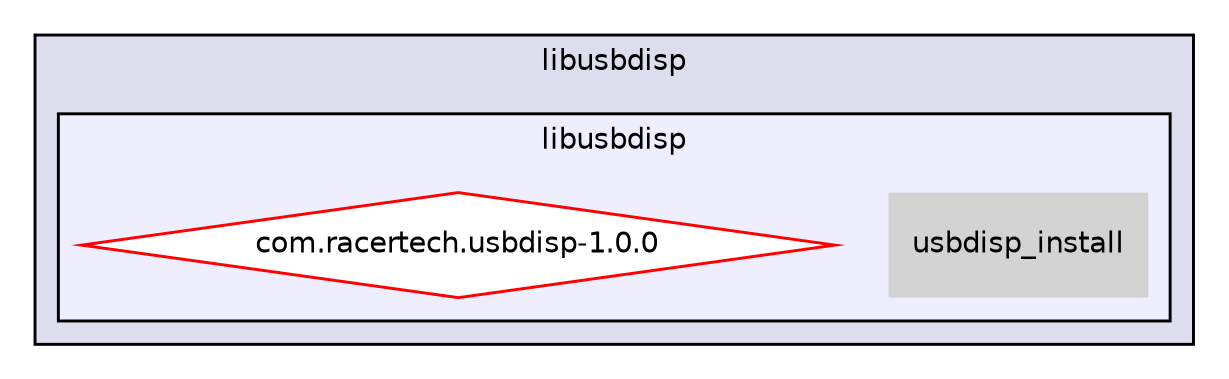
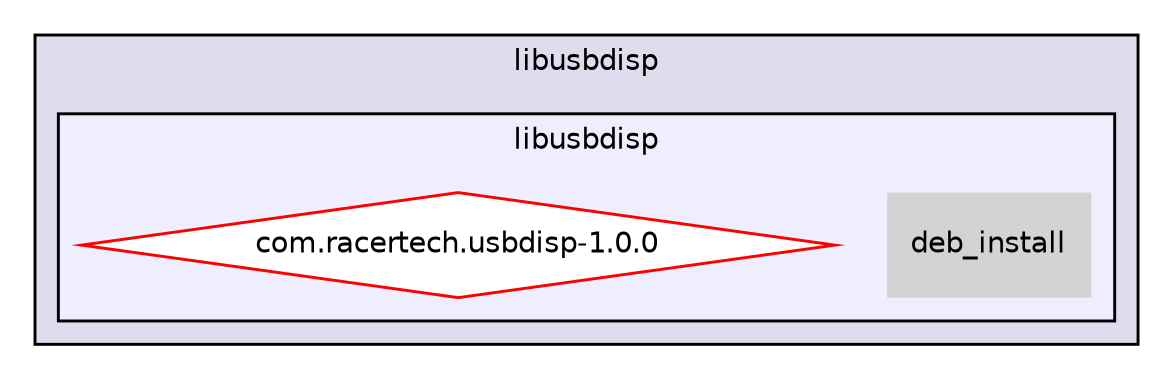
node "usbdisp_install": label "usbdisp_install" -> "deb_install"
